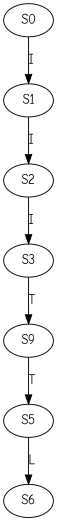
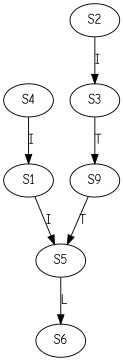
node "S0": label "S0" -> "S4"
edge "S1" -> "S2": now "S1" -> "S5"
